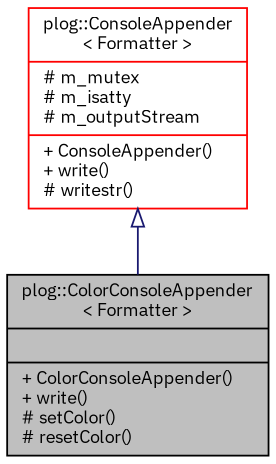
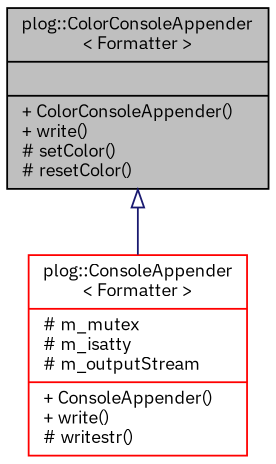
edge "plog::ColorConsoleAppender" -> "plog::ConsoleAppender": reversed
